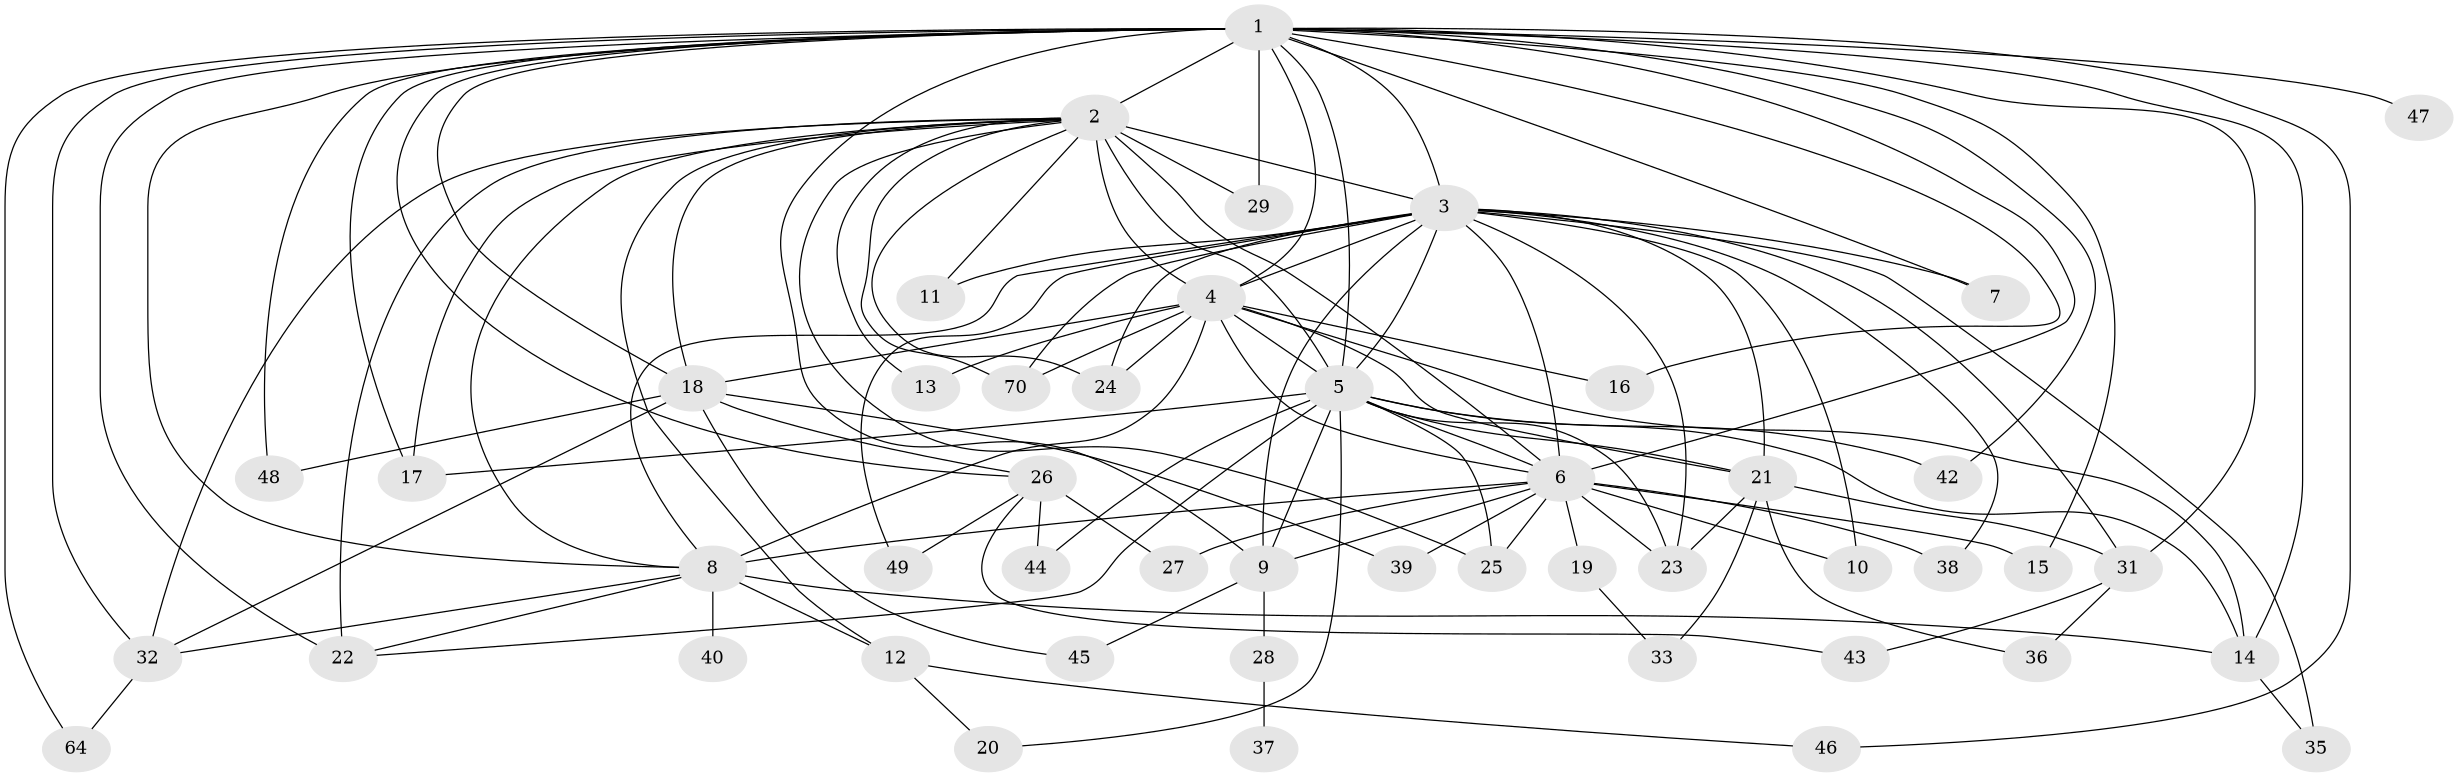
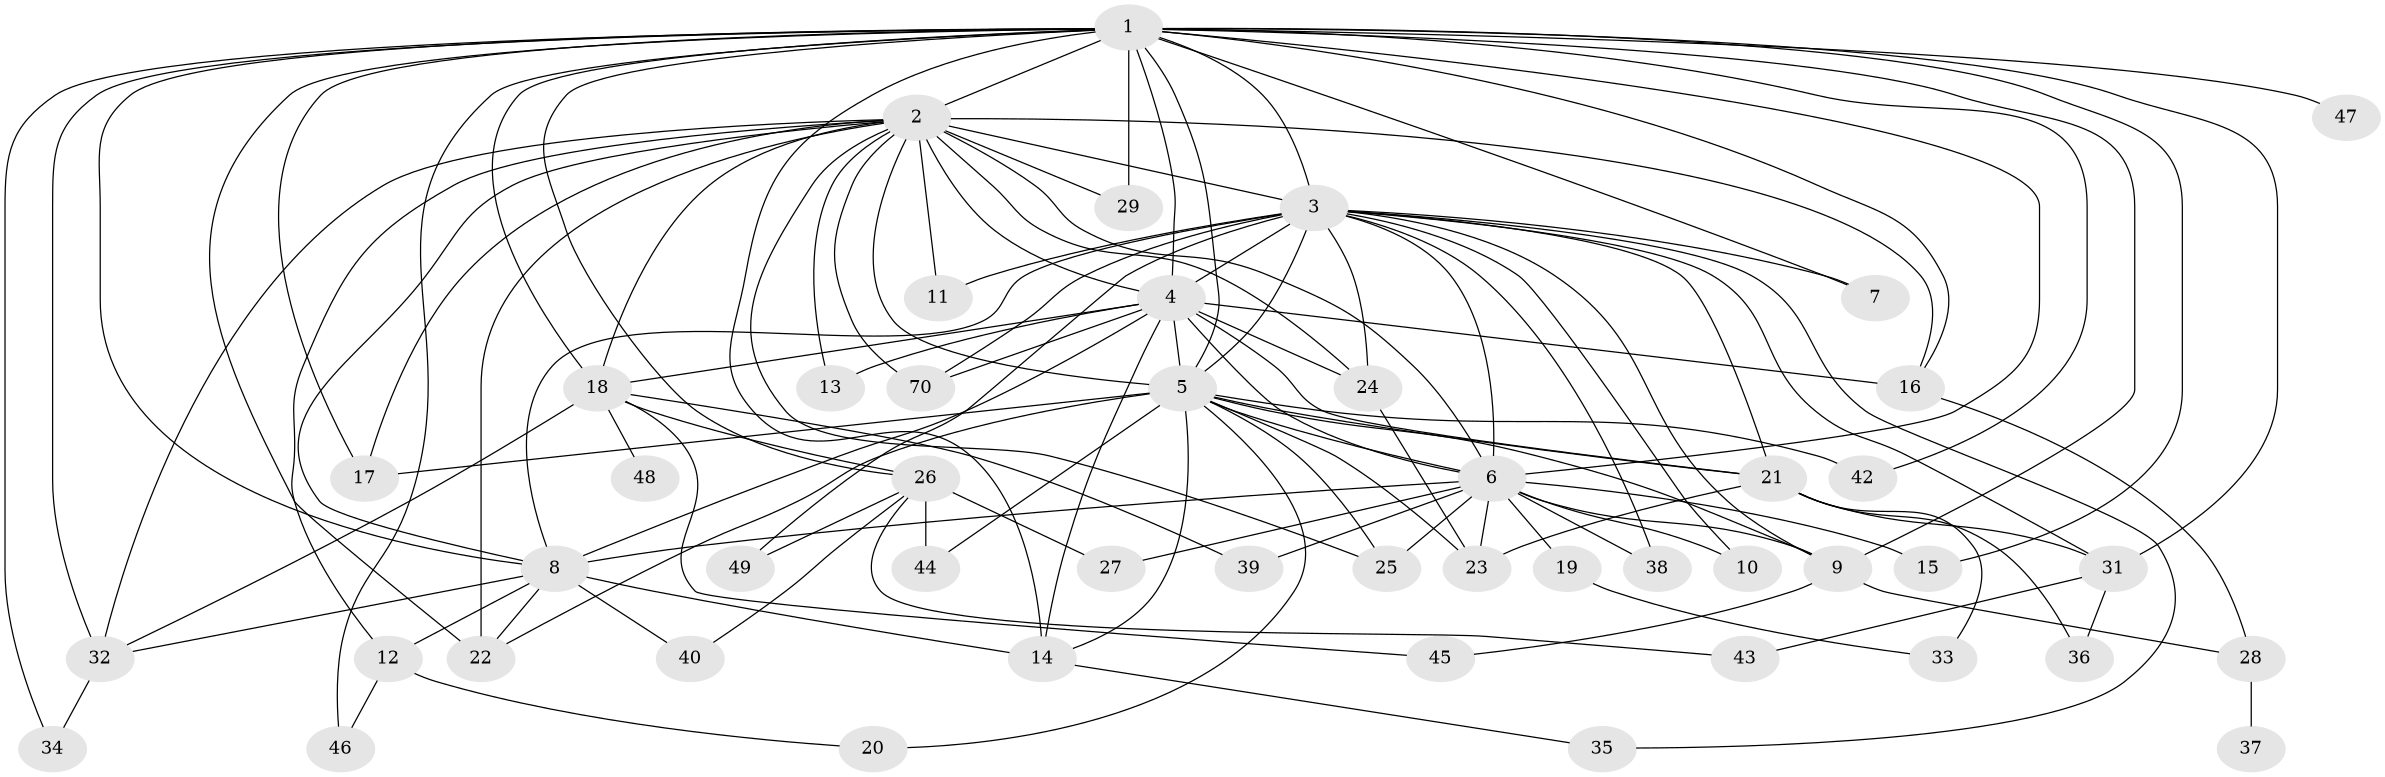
edge "1" -- "48": removed
edge "2" -- "16": added
edge "3" -- "23": now "24" -- "23"
edge "16" -- "28": added
edge "26" -- "40": added
node "64": label "64" -> "34"
